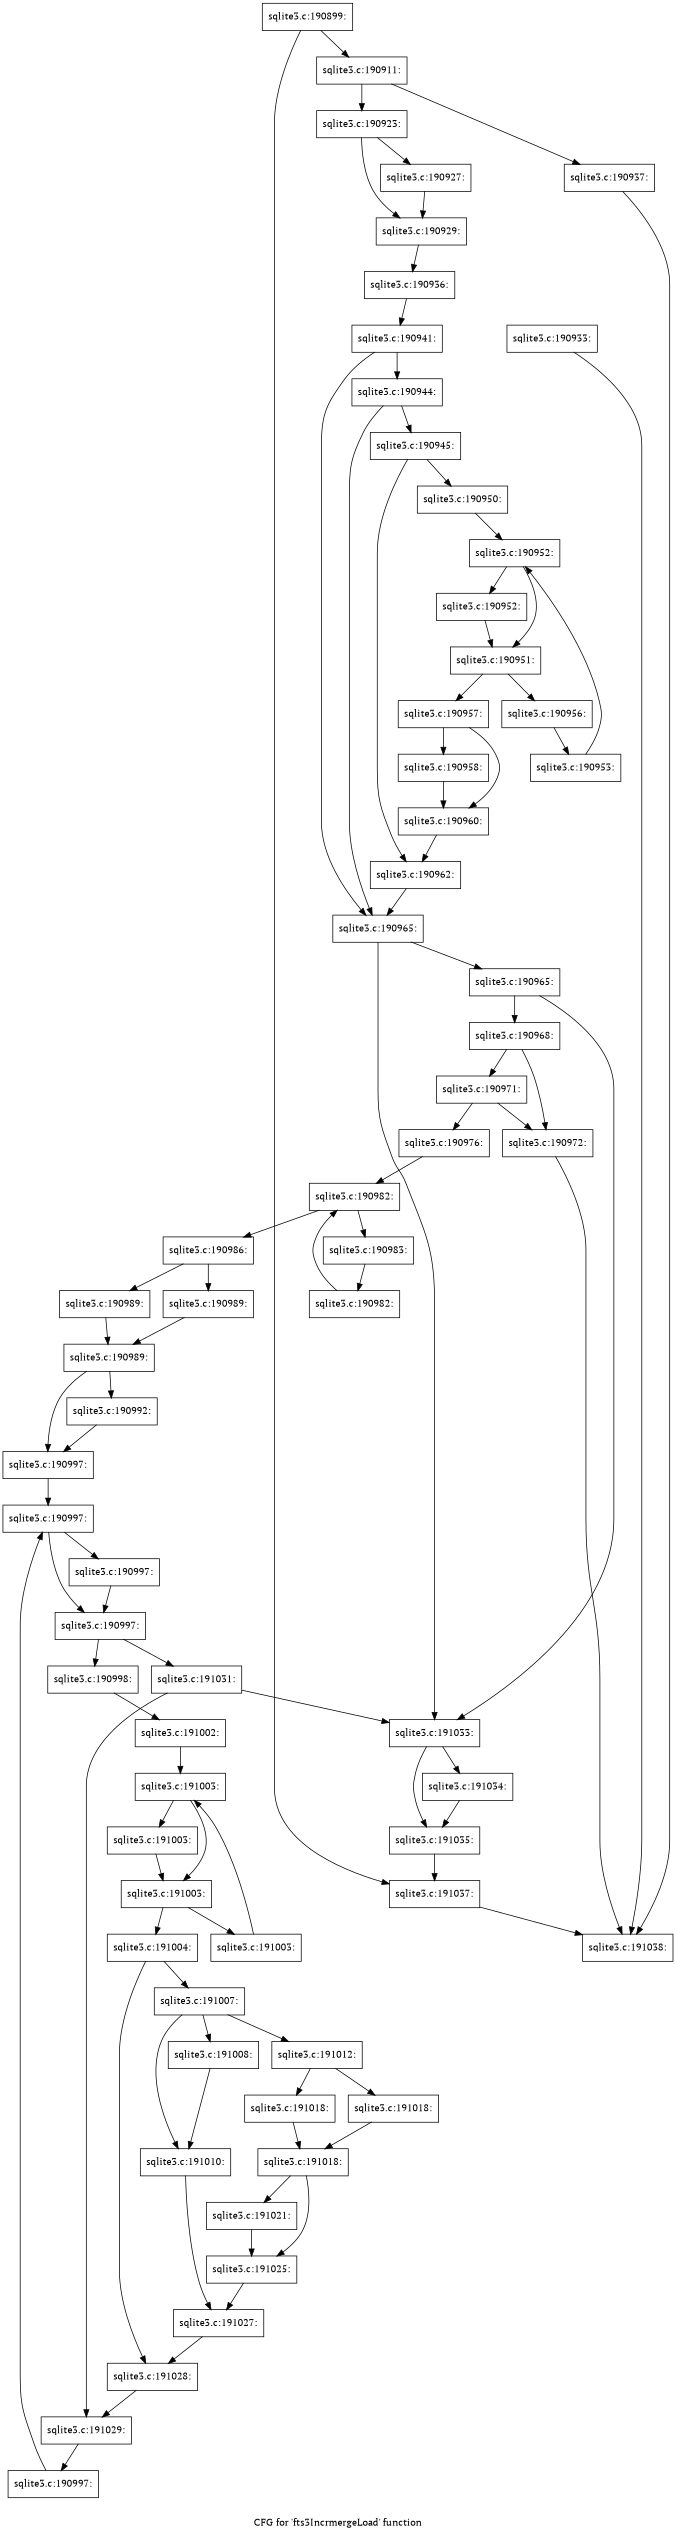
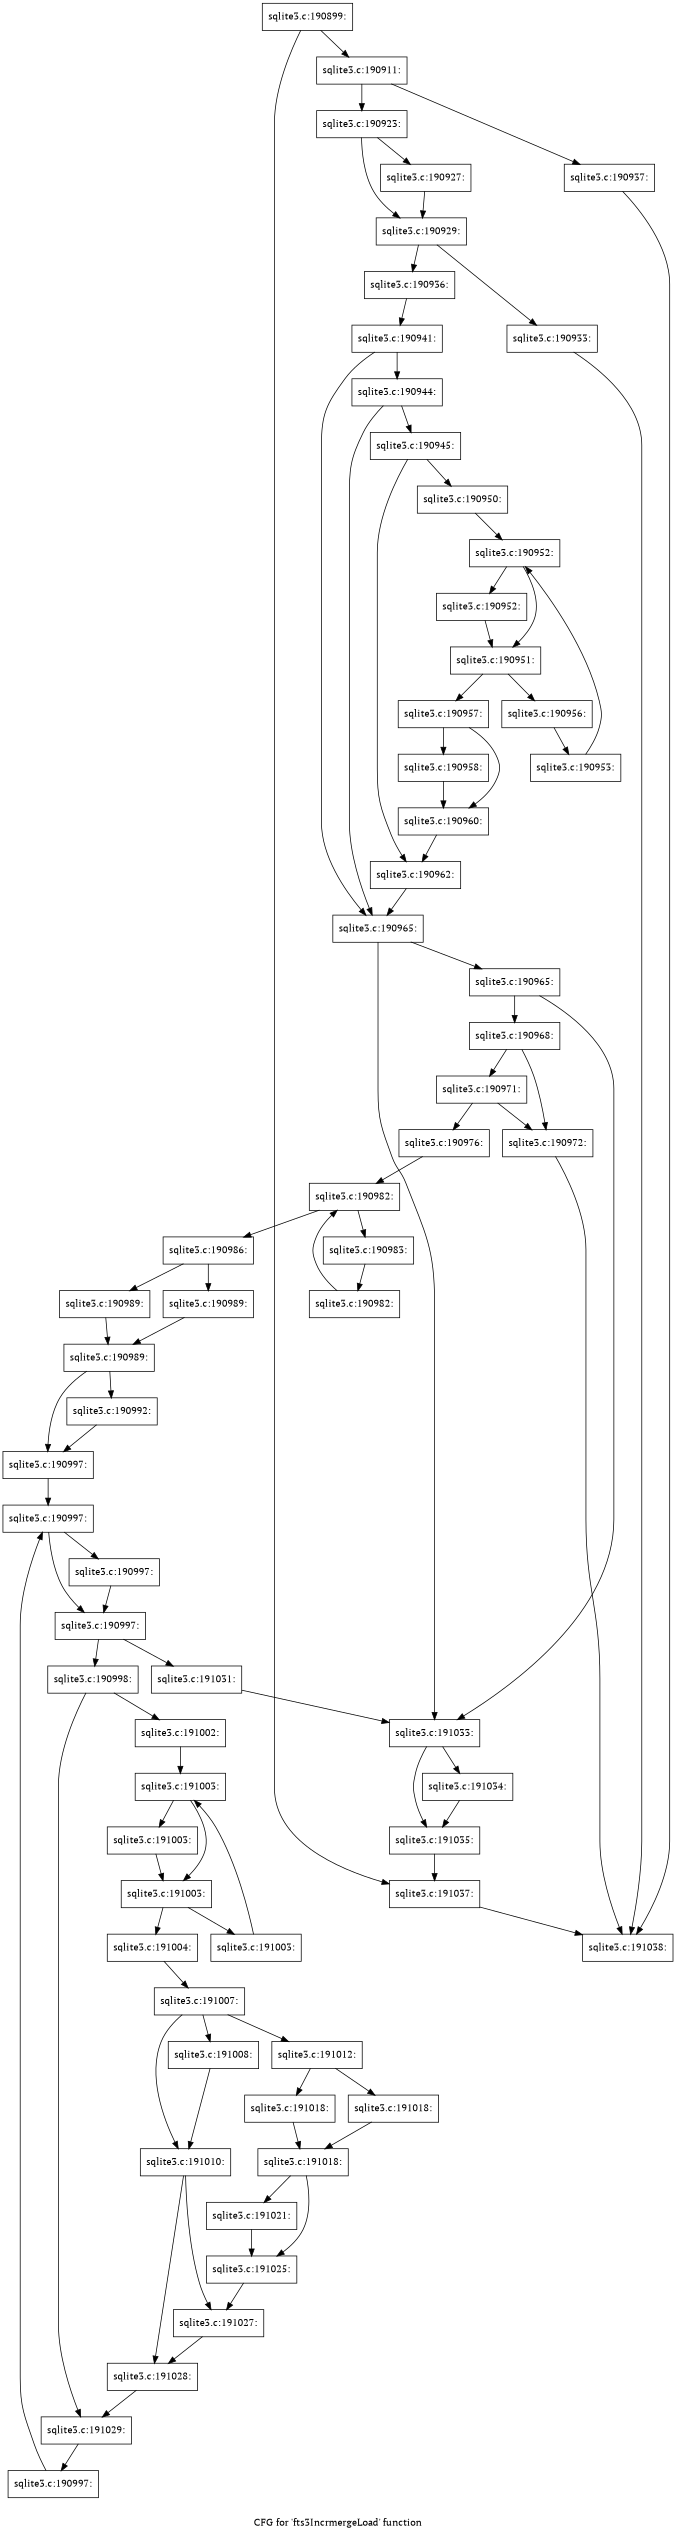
edge "sqlite3.c:190929:" -> "sqlite3.c:190933:": added
edge "sqlite3.c:191031:" -> "sqlite3.c:191029:": now "sqlite3.c:190998:" -> "sqlite3.c:191029:"
edge "sqlite3.c:191004:" -> "sqlite3.c:191028:": now "sqlite3.c:191010:" -> "sqlite3.c:191028:"
